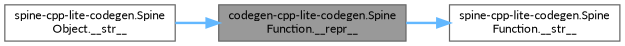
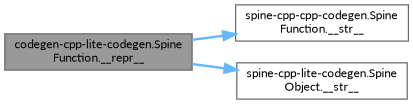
edge "spine-cpp-lite-codegen.Spine Object.__str__" -> "codegen-cpp-lite-codegen.Spine Function.__repr__": reversed
node "spine-cpp-lite-codegen.Spine Function.__str__": label "spine-cpp-lite-codegen.Spine Function.__str__" -> "spine-cpp-cpp-codegen.Spine Function.__str__"
